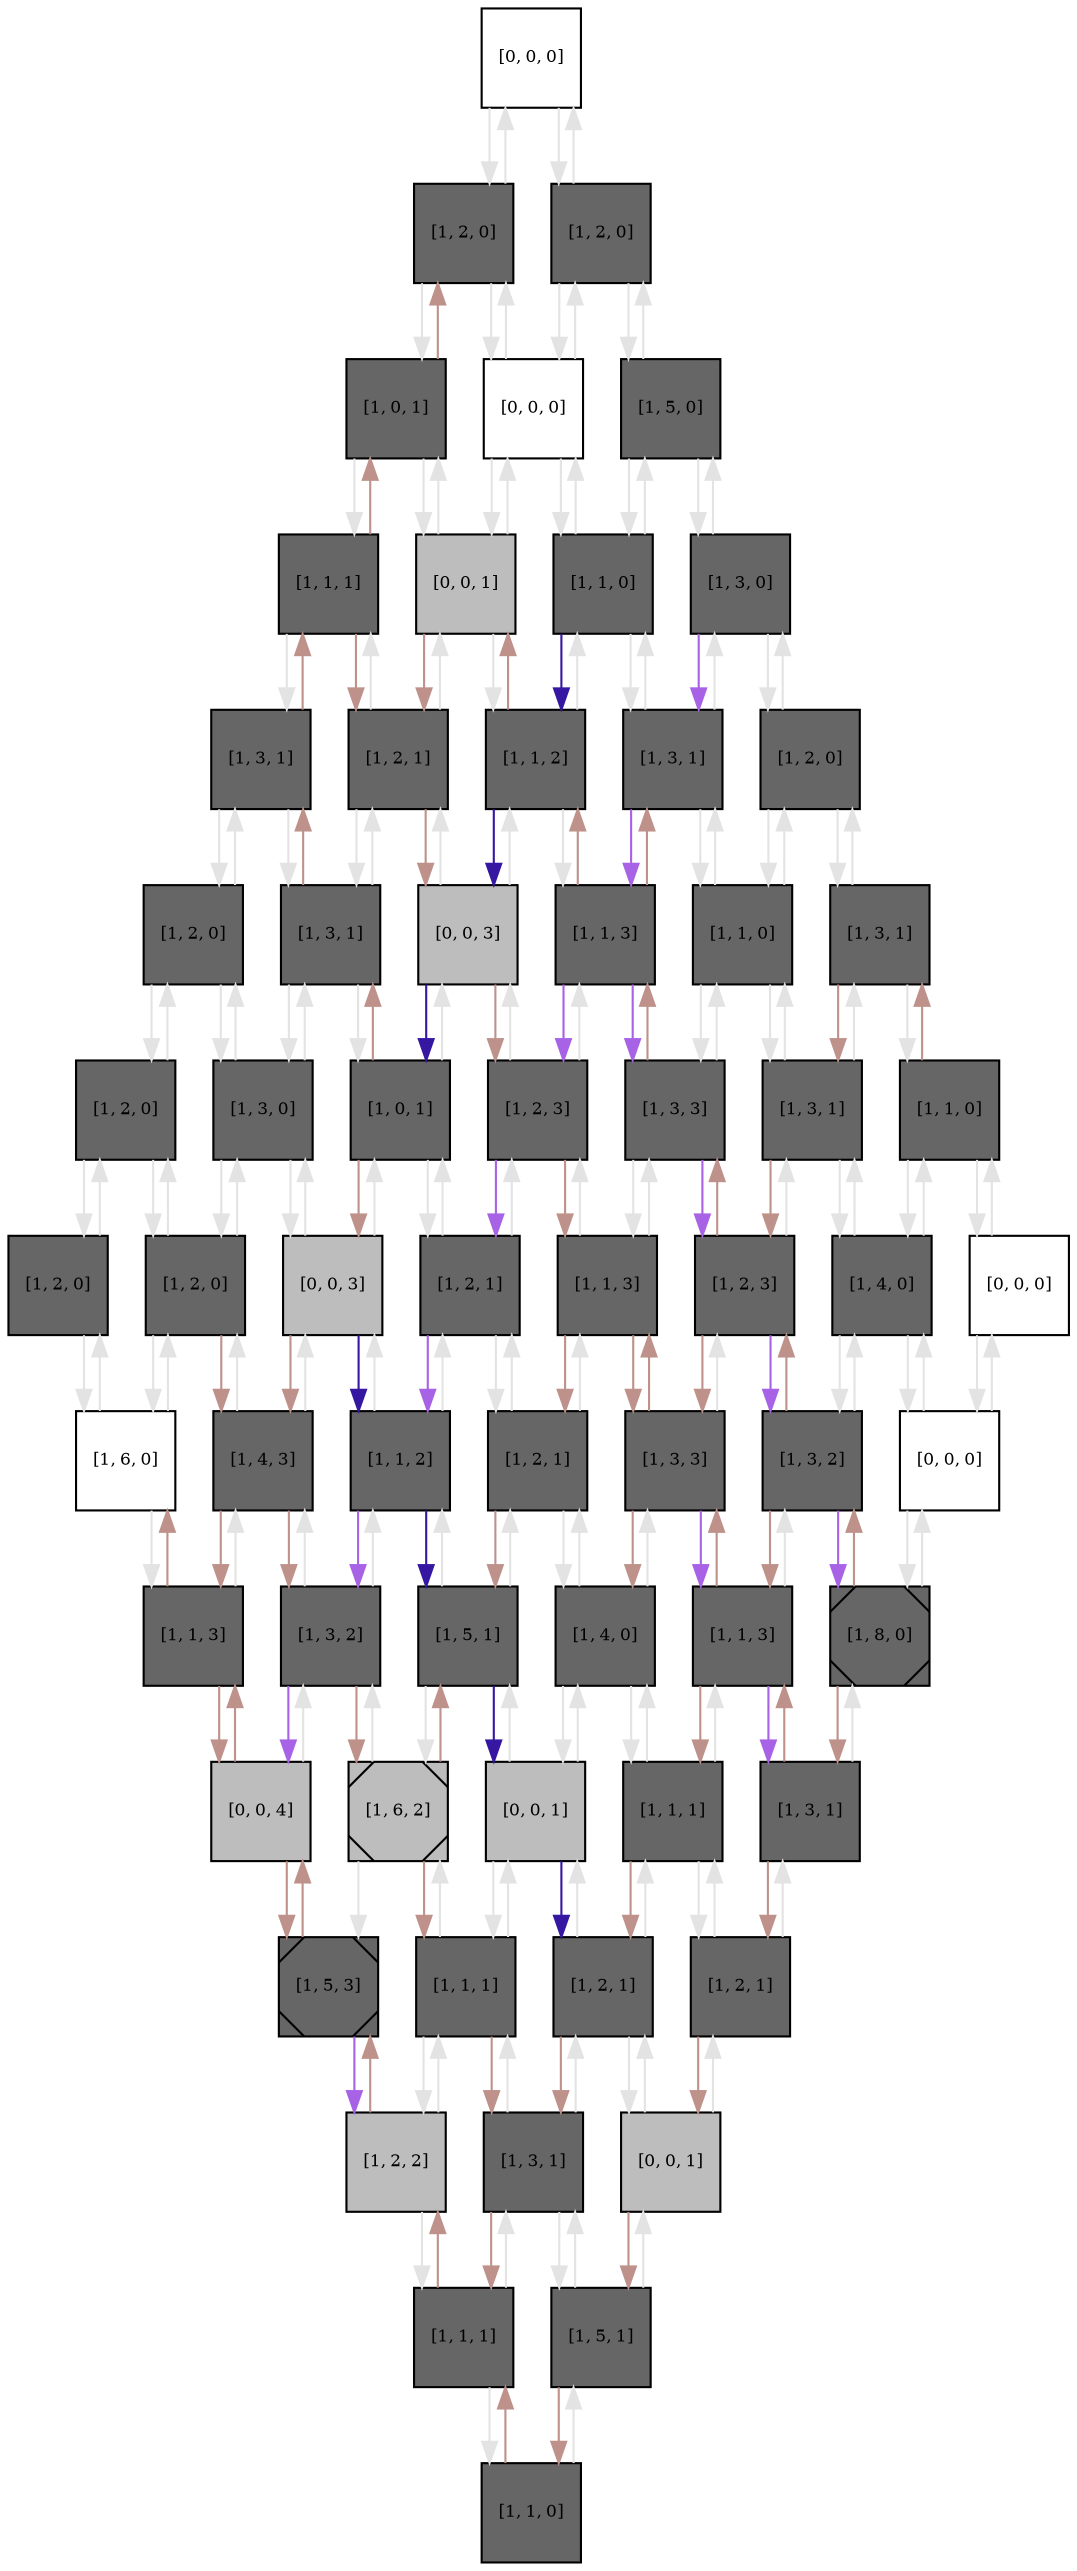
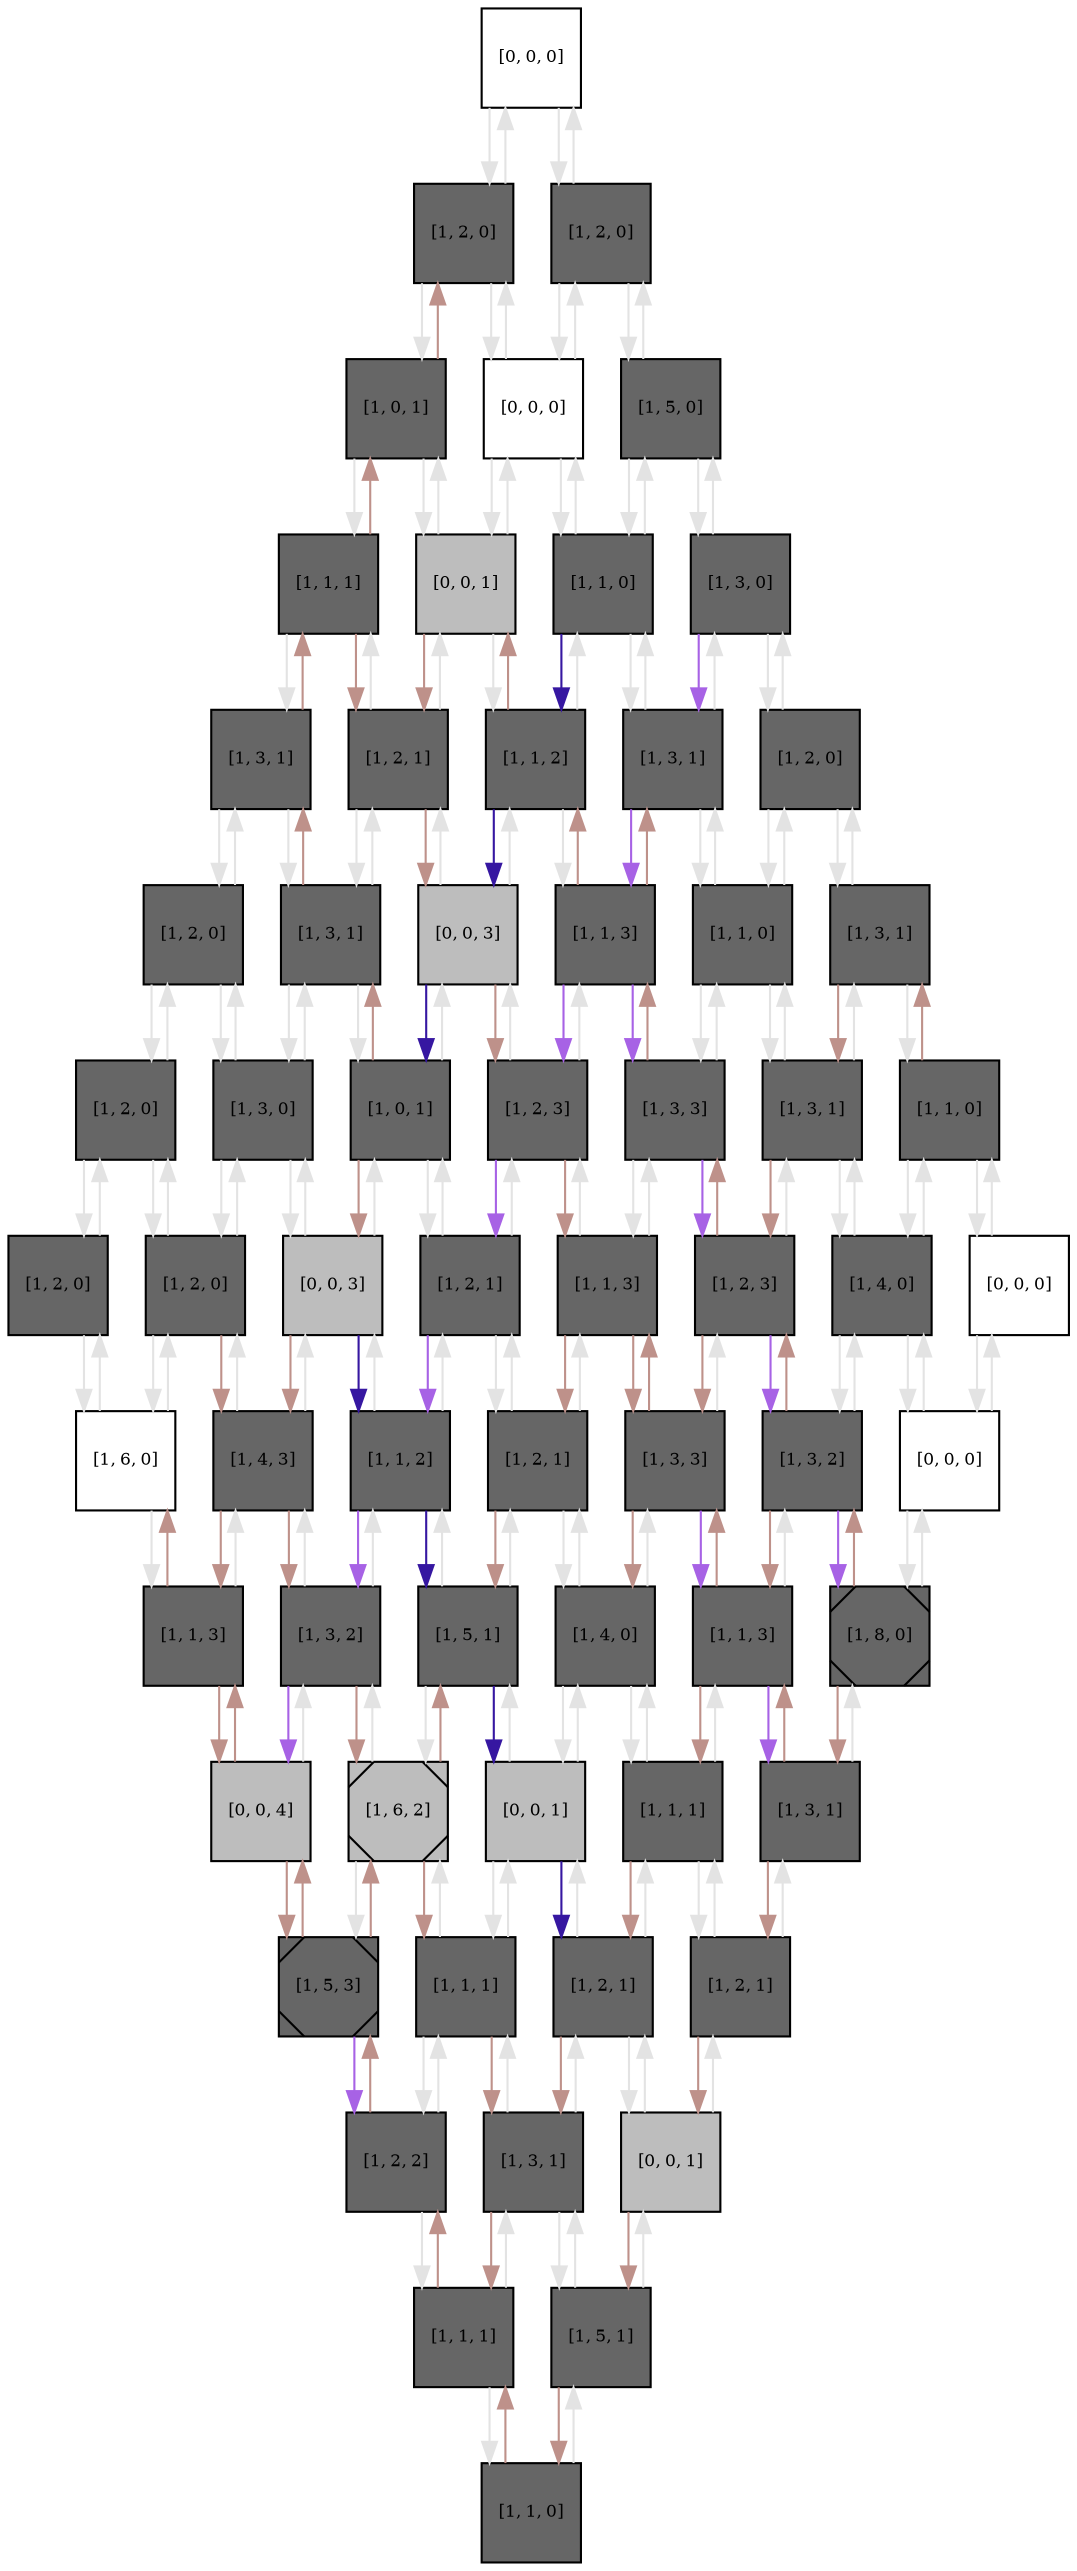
edge "[1, 5, 3]" -> "[1, 6, 2]": added
node "[1, 2, 2]": fillcolor #bdbdbd -> #666666
